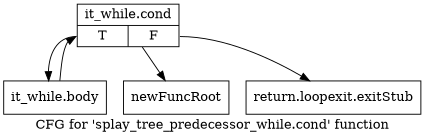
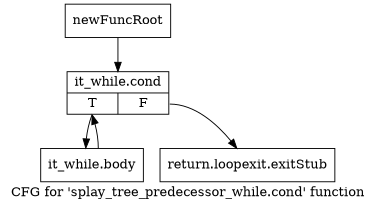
edge "it_while.cond" -> "newFuncRoot": reversed
